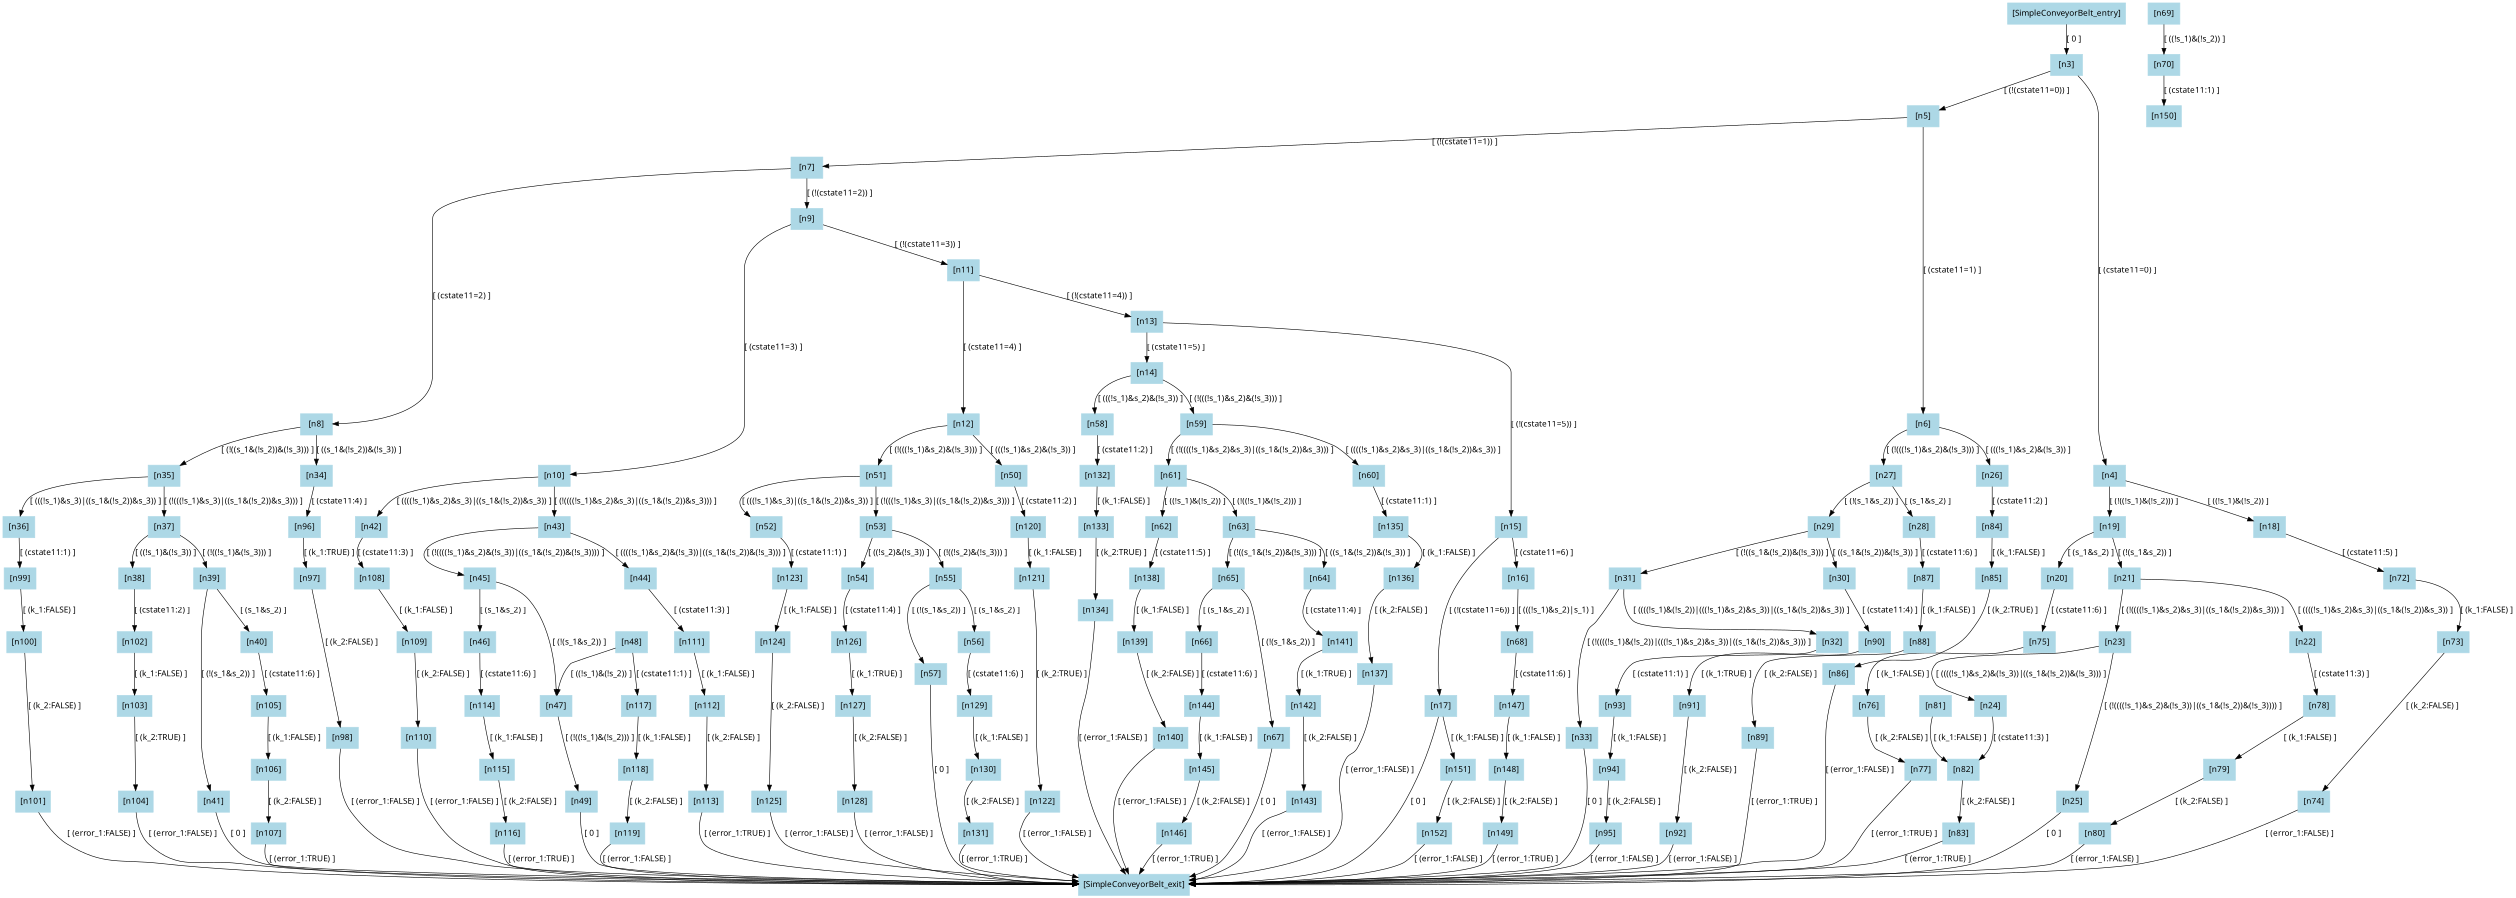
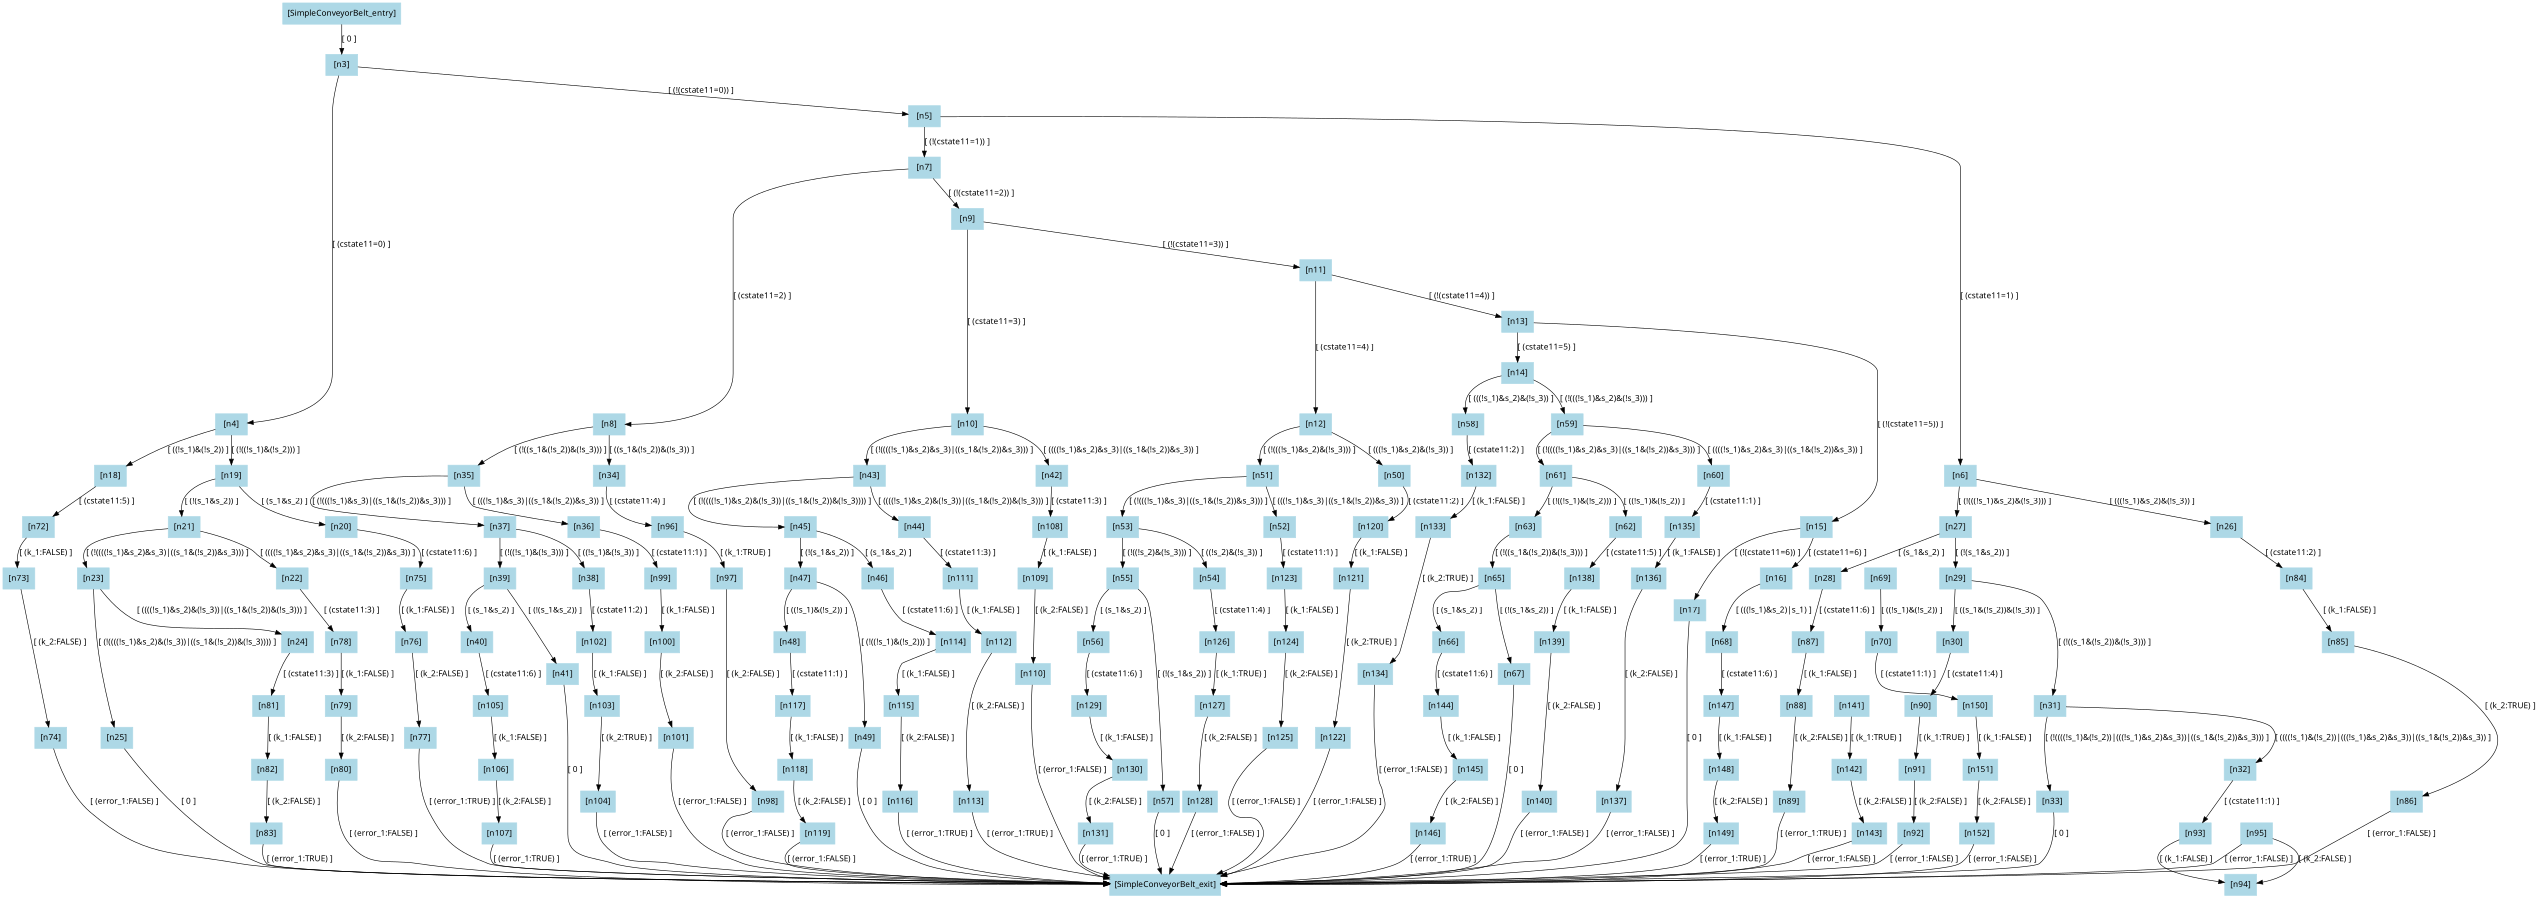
node "[n64]": removed
edge "[n48]" -> "[n47]": reversed
edge "[n17]" -> "[n151]": now "[n150]" -> "[n151]"
edge "[n24]" -> "[n82]": now "[n24]" -> "[n81]"
edge "[n94]" -> "[n95]": reversed
